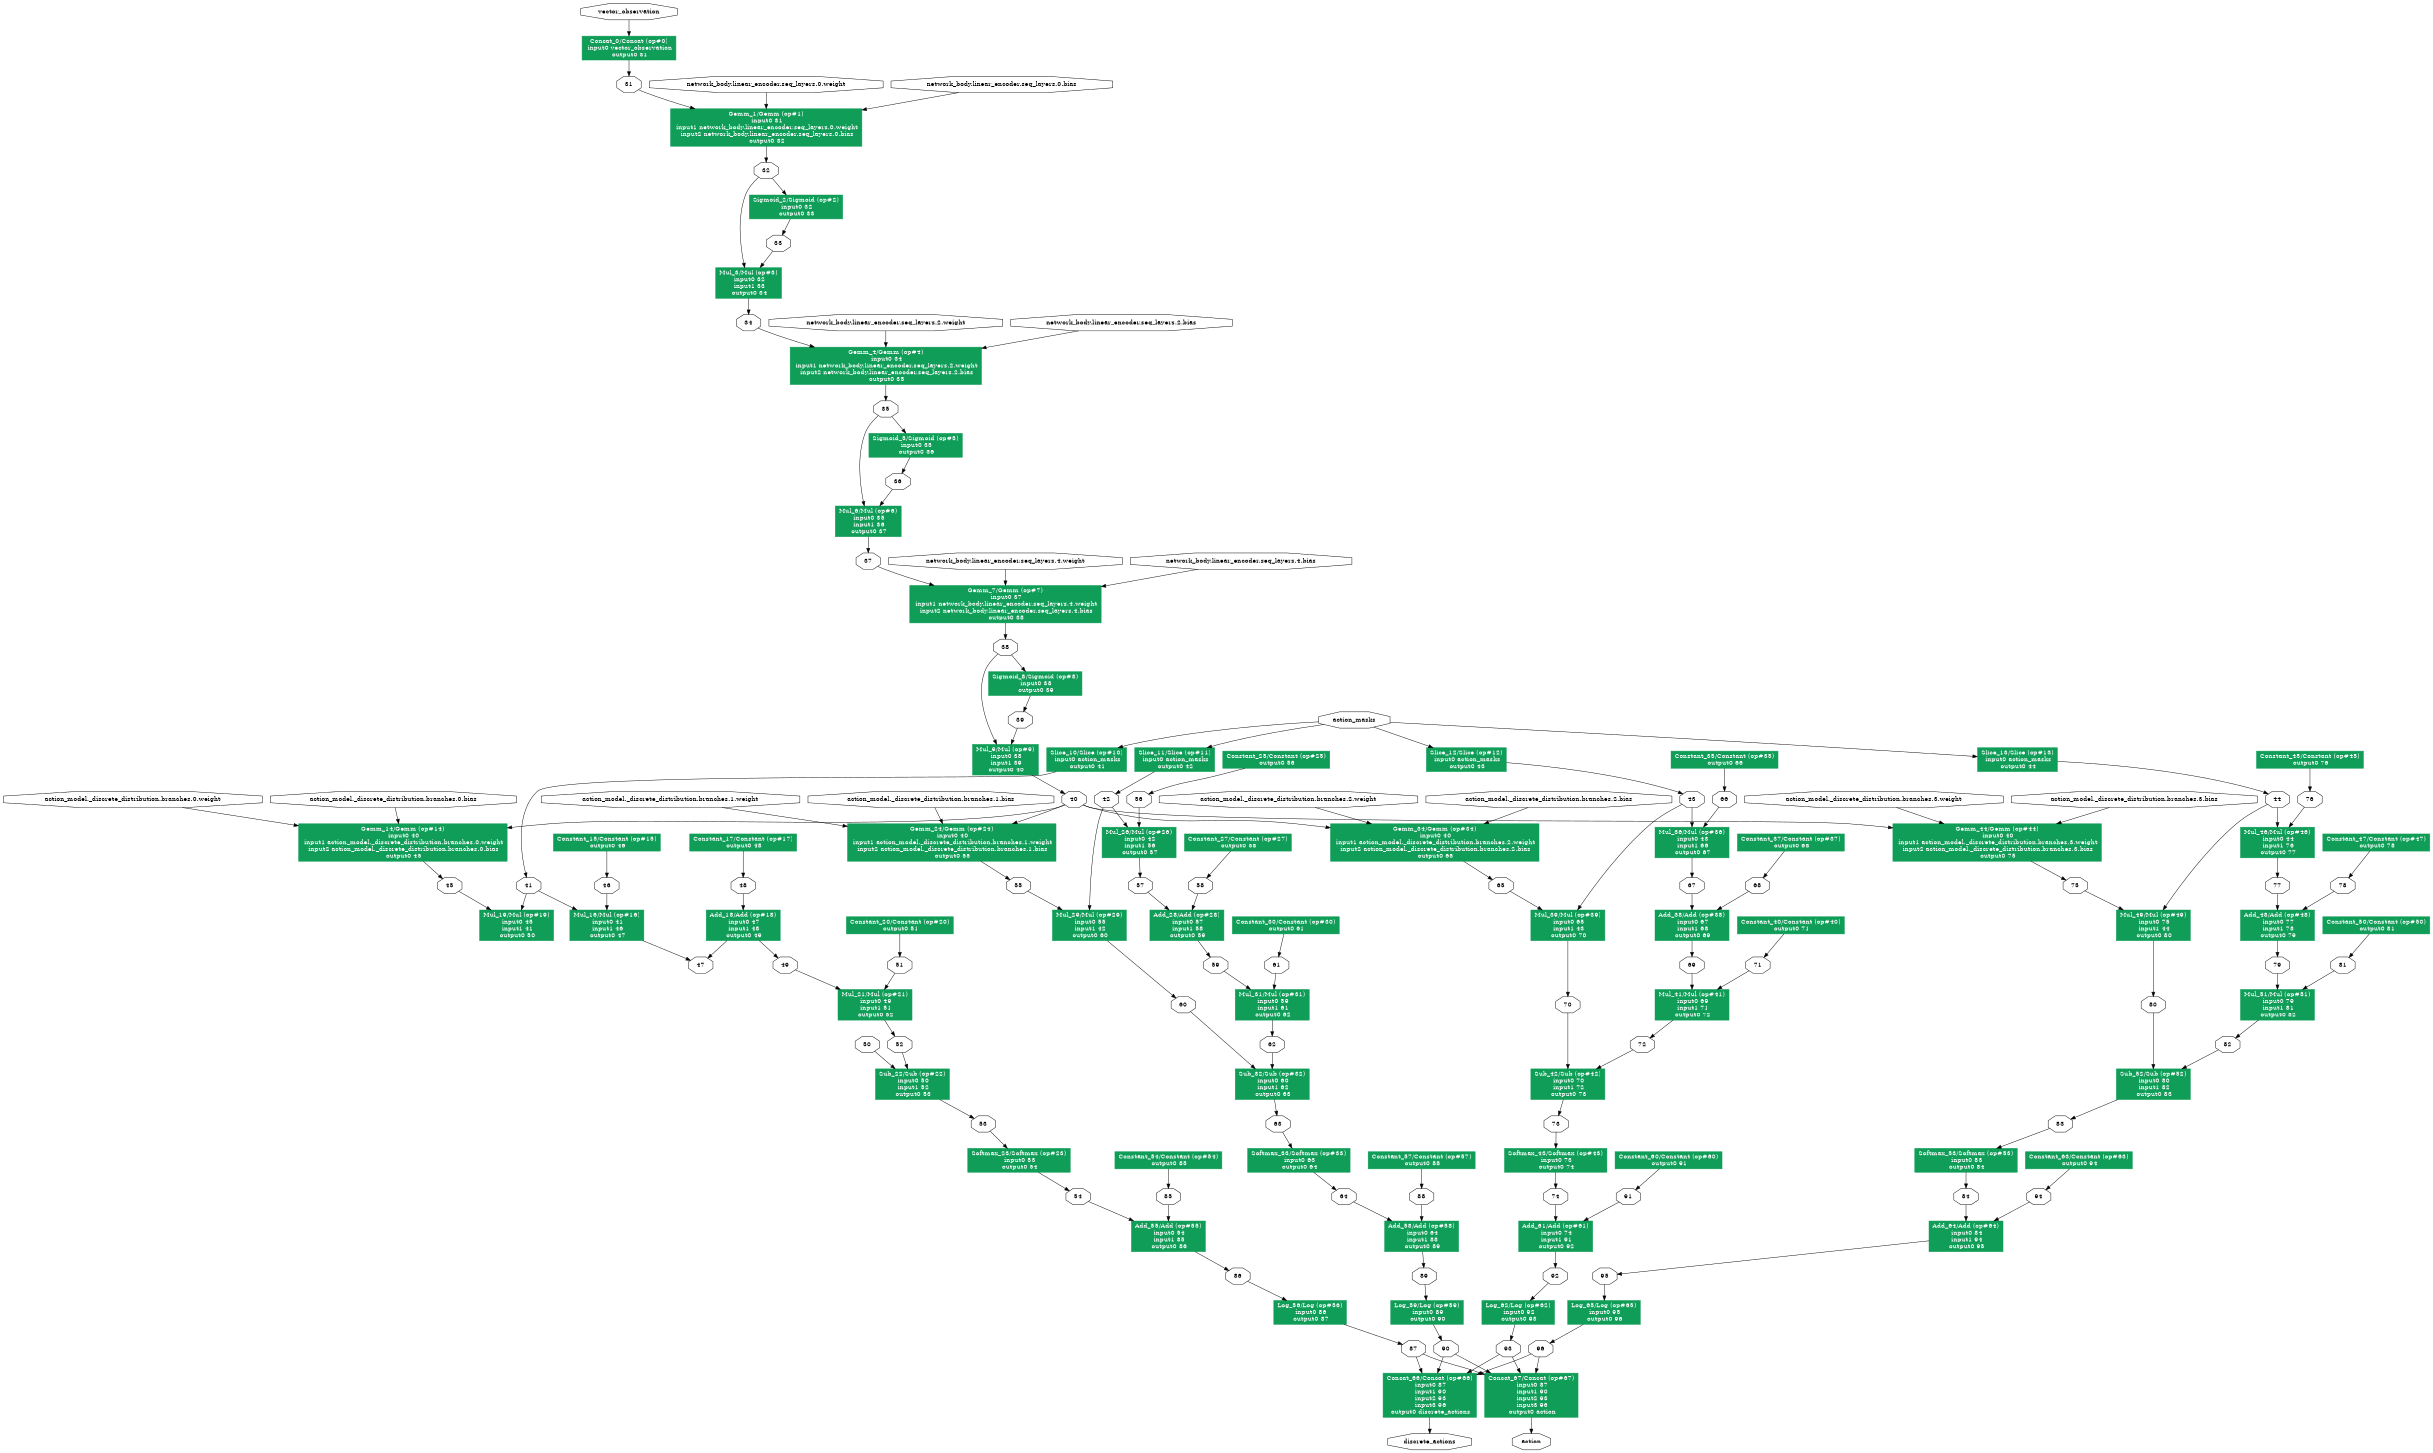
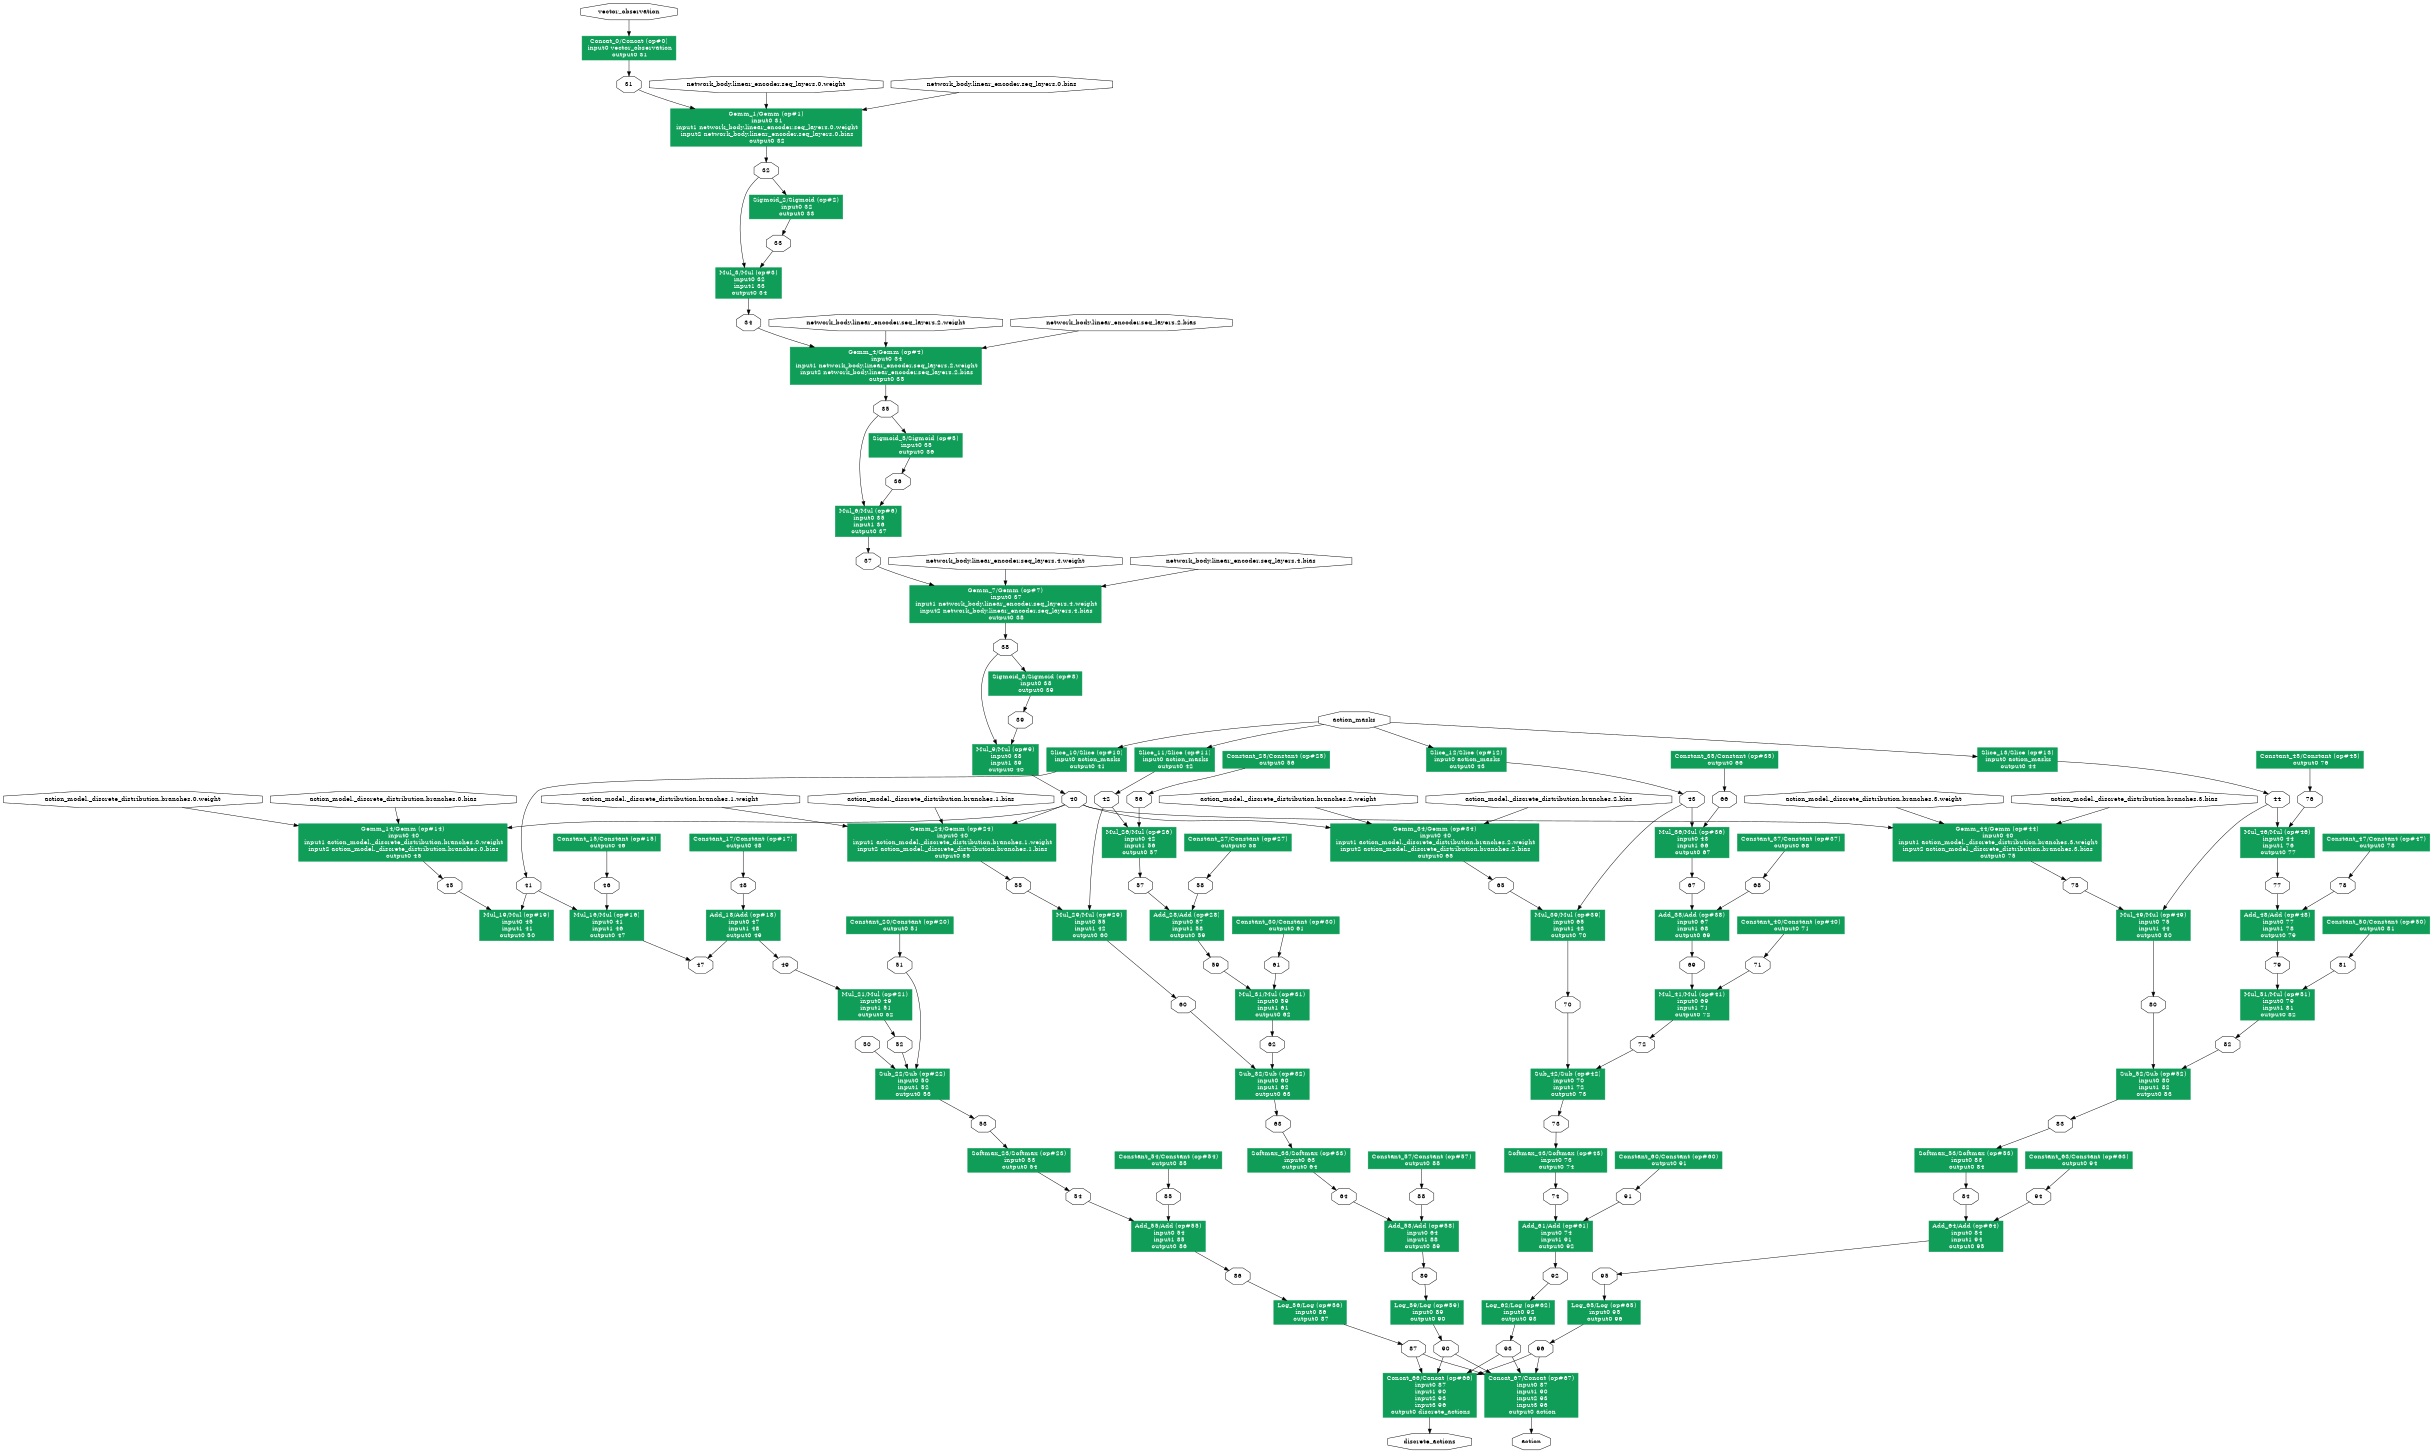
edge "51" -> "Mul_21/Mul (op#21) input0 49 input1 51 output0 52": now "51" -> "Sub_22/Sub (op#22) input0 50 input1 52 output0 53"
